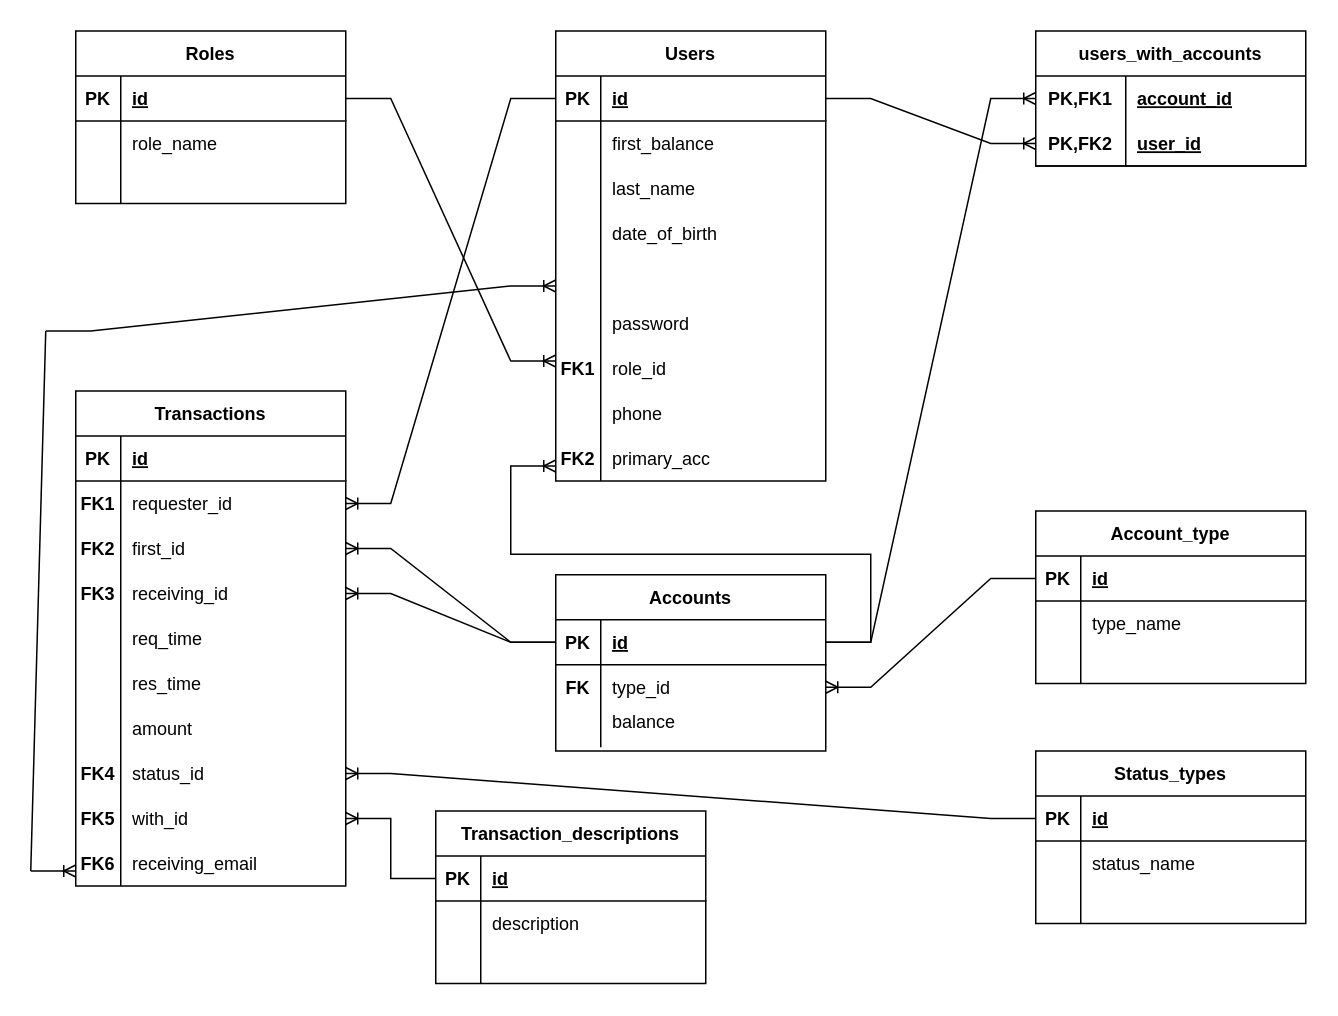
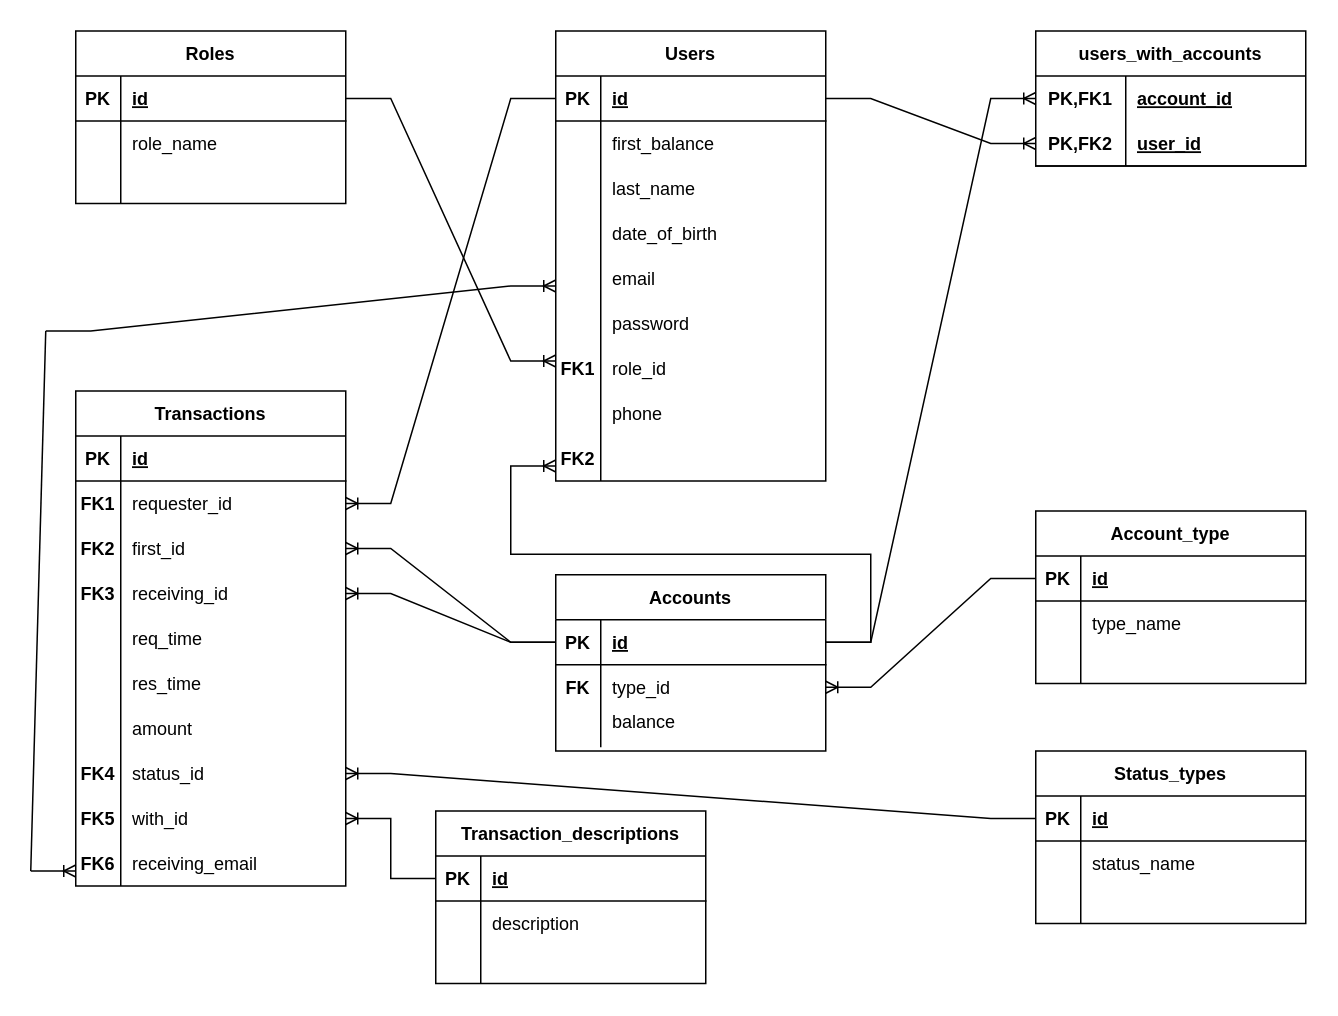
node "email": added
node "primary_acc": removed
